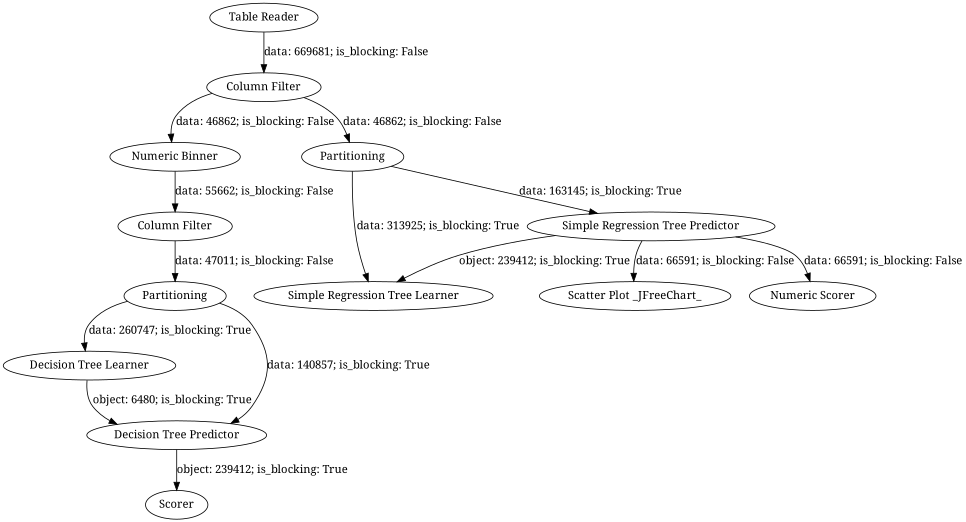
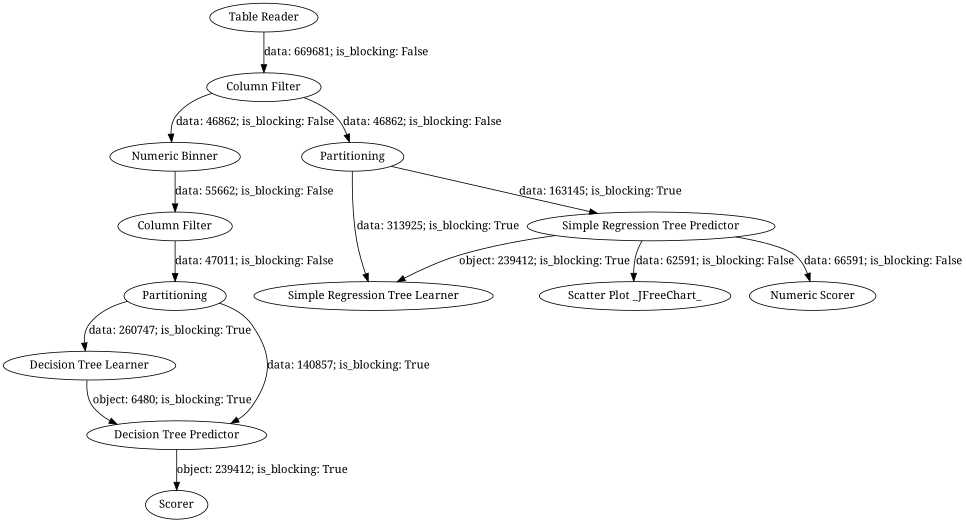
edge "Simple Regression Tree Predictor" -> "Scatter Plot _JFreeChart_": label "data: 66591; is_blocking: False" -> "data: 62591; is_blocking: False"
